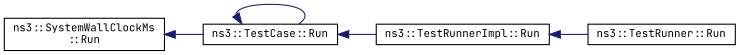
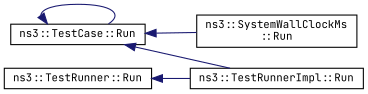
edge "ns3::TestCase::Run" -> "ns3::SystemWallClockMs ::Run": reversed
edge "ns3::TestRunner::Run" -> "ns3::TestRunnerImpl::Run": reversed
